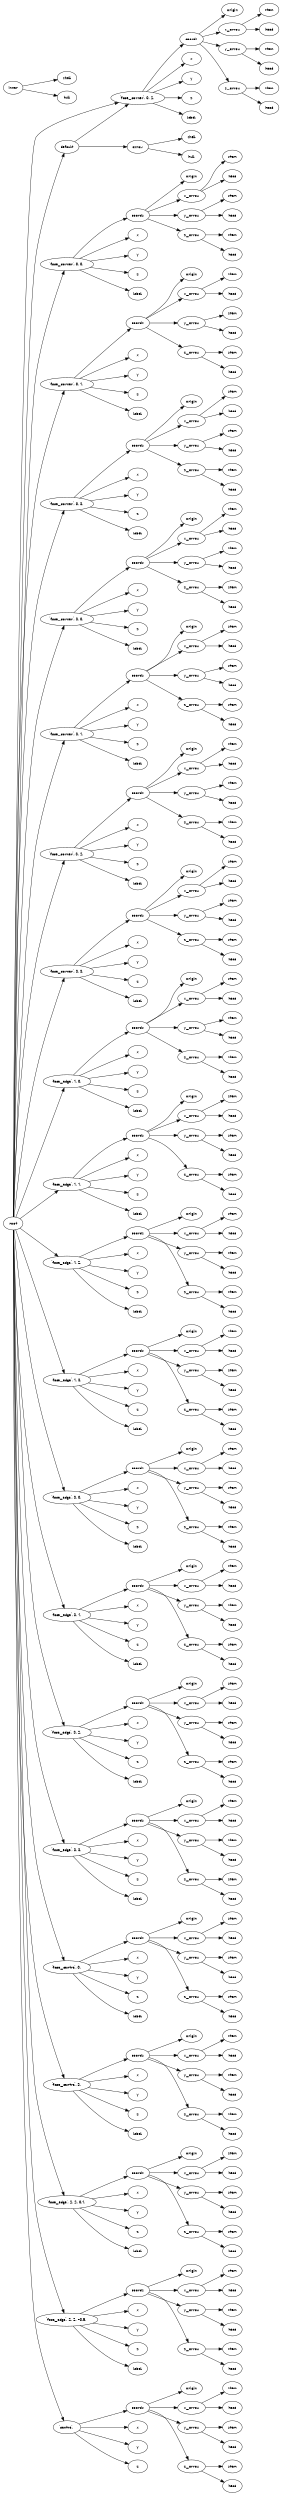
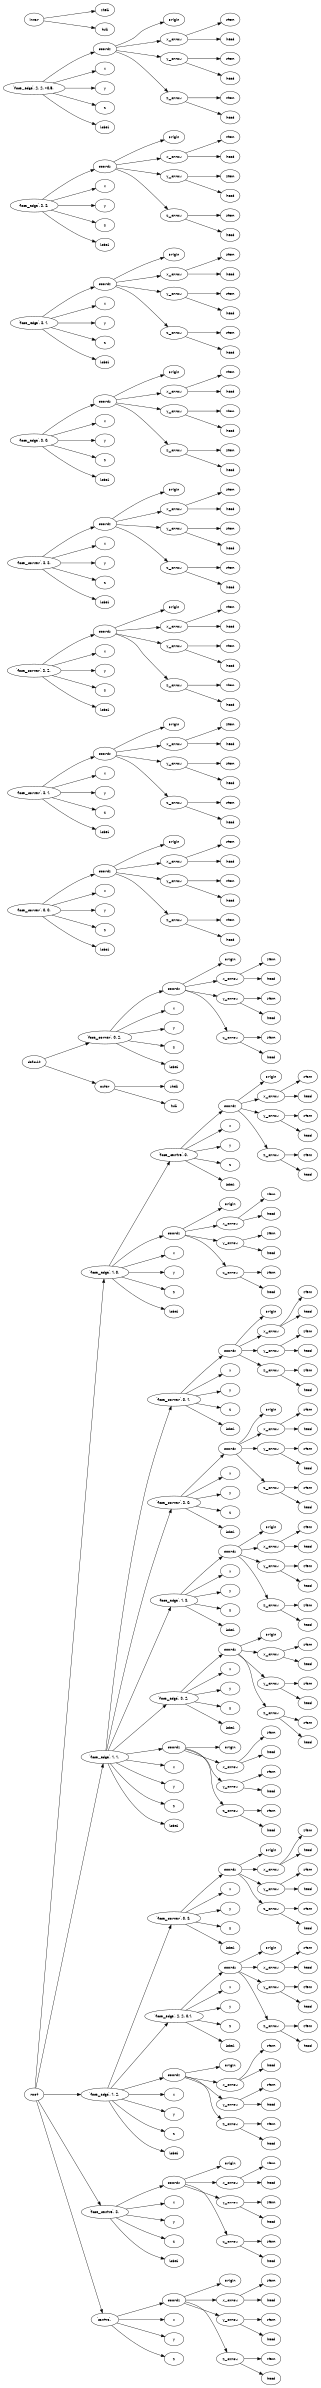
node "arrow": label "arrow" -> "outer"
edge "root" -> "'face_corner', 0, 0,": removed
edge "root" -> "default": removed
edge "root" -> "'face_corner', 0, 2,": removed
edge "root" -> "'face_corner', 0, 3,": now "'face_edge', 1, 2," -> "'face_corner', 0, 3,"
edge "root" -> "'face_corner', 0, 1,": now "'face_edge', 1, 1," -> "'face_corner', 0, 1,"
edge "root" -> "'face_corner', 3, 0,": now "'face_edge', 1, 1," -> "'face_corner', 3, 0,"
edge "root" -> "'face_corner', 3, 1,": removed
edge "root" -> "'face_corner', 3, 2,": removed
edge "root" -> "'face_corner', 3, 3,": removed
edge "root" -> "'face_edge', 1, 3,": now "'face_edge', 1, 1," -> "'face_edge', 1, 3,"
edge "root" -> "'face_edge', 3, 0,": removed
edge "root" -> "'face_edge', 3, 1,": removed
edge "root" -> "'face_edge', 3, 2,": now "'face_edge', 1, 1," -> "'face_edge', 3, 2,"
edge "root" -> "'face_edge', 3, 3,": removed
edge "root" -> "'face_centre', 0,": now "'face_edge', 1, 0," -> "'face_centre', 0,"
edge "root" -> "'face_edge', 2, 2, -0.5,": removed
edge "root" -> "'face_edge', 2, 2, 0.1,": now "'face_edge', 1, 2," -> "'face_edge', 2, 2, 0.1,"
